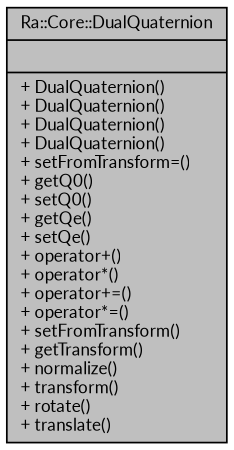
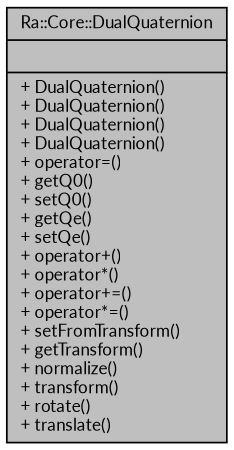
node "Ra::Core::DualQuaternion": text "+ setFromTransform=()" -> "+ operator=()"
